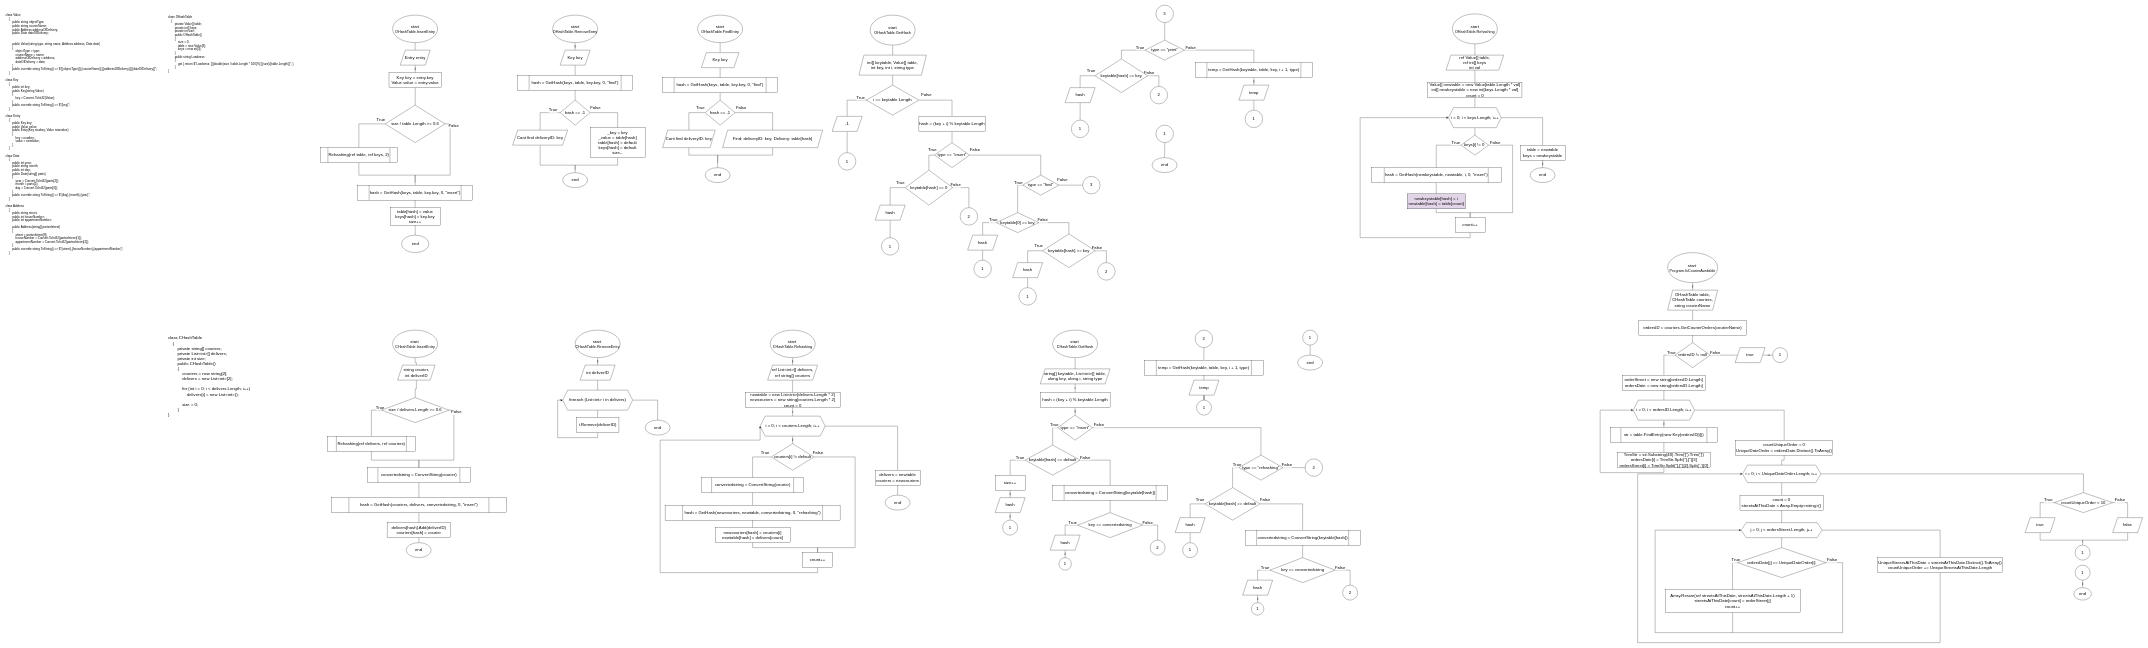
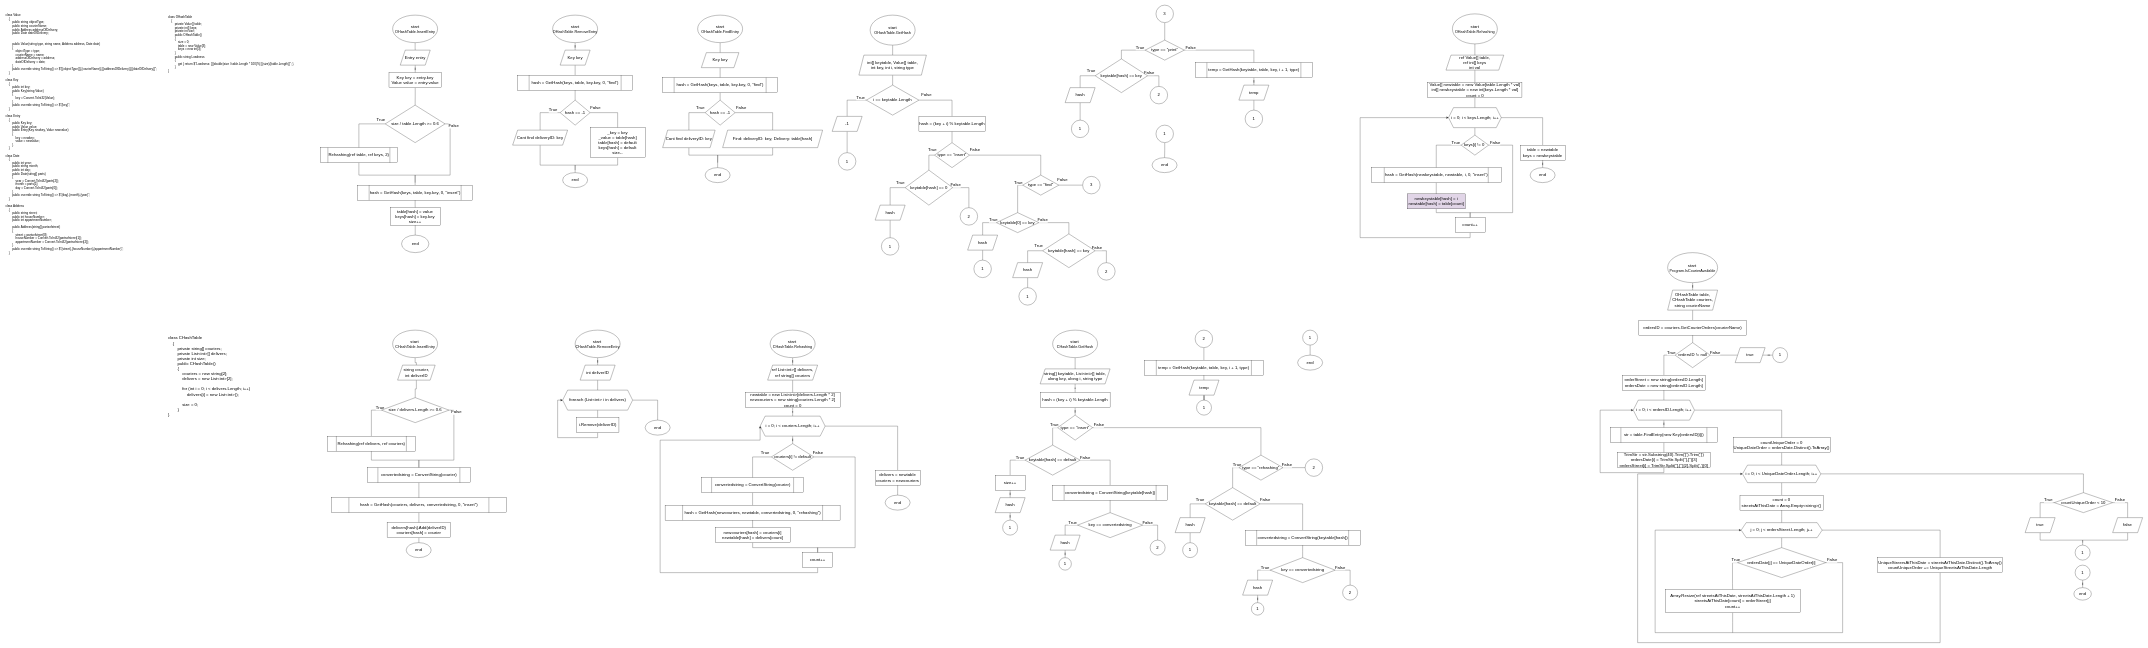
node "countUniqueOrder = 0 UniqueDateOrder = ordersDate.Distinct().ToArray()": moved (1784, 448) -> (1782, 445)
